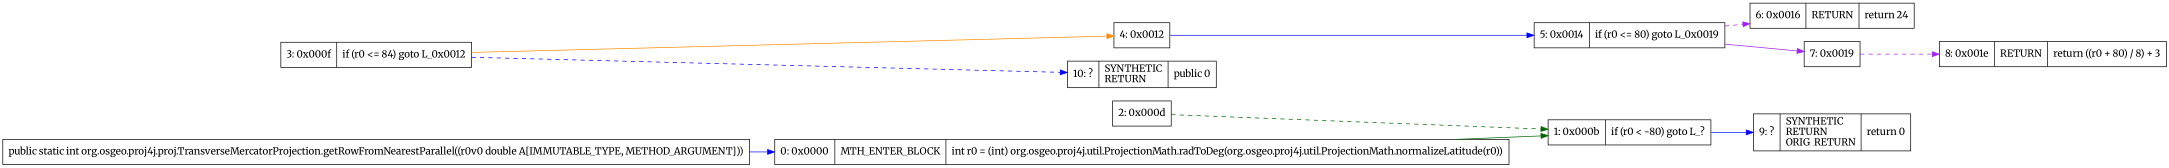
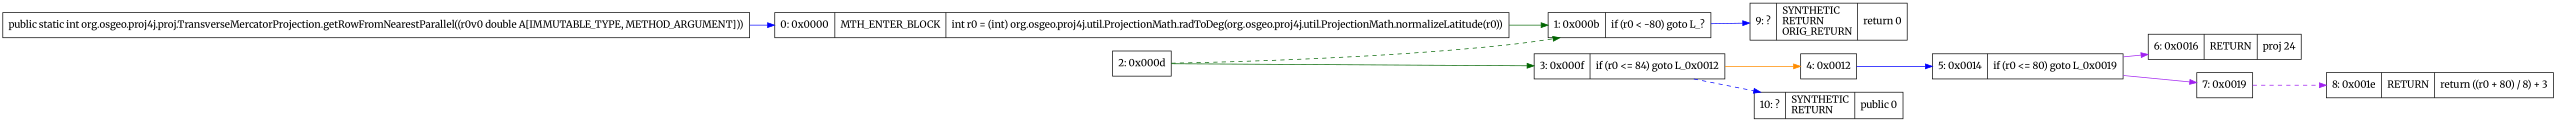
node "6: 0x0016": text "return 24" -> "proj 24"
edge "5: 0x0014" -> "6: 0x0016": style dashed -> solid
edge "2: 0x000d" -> "3: 0x000f": added
